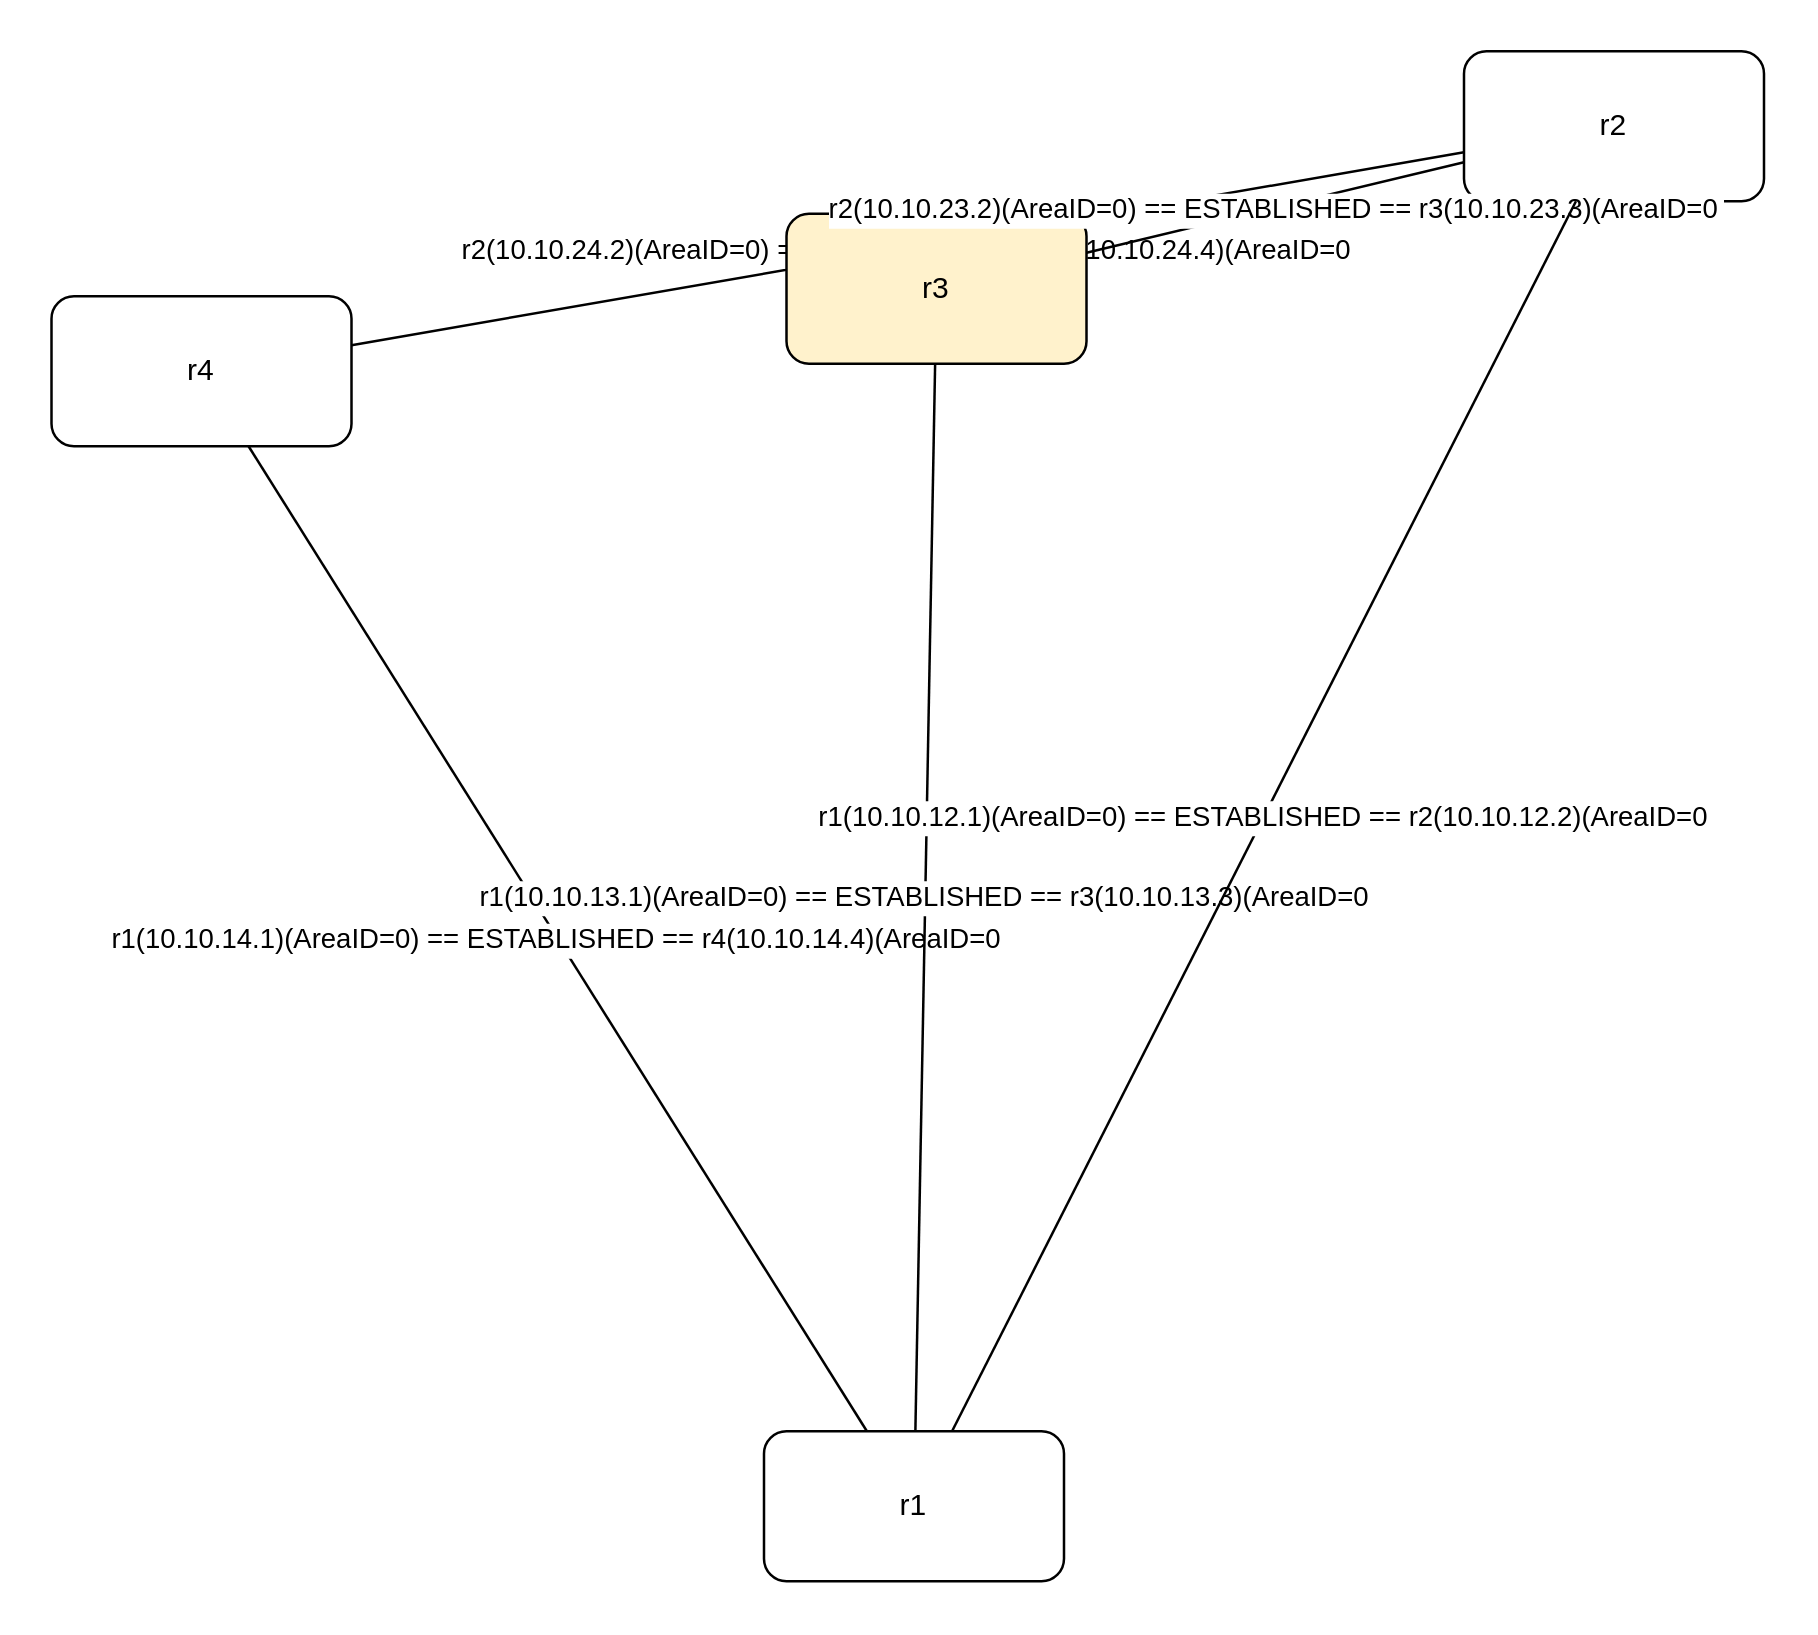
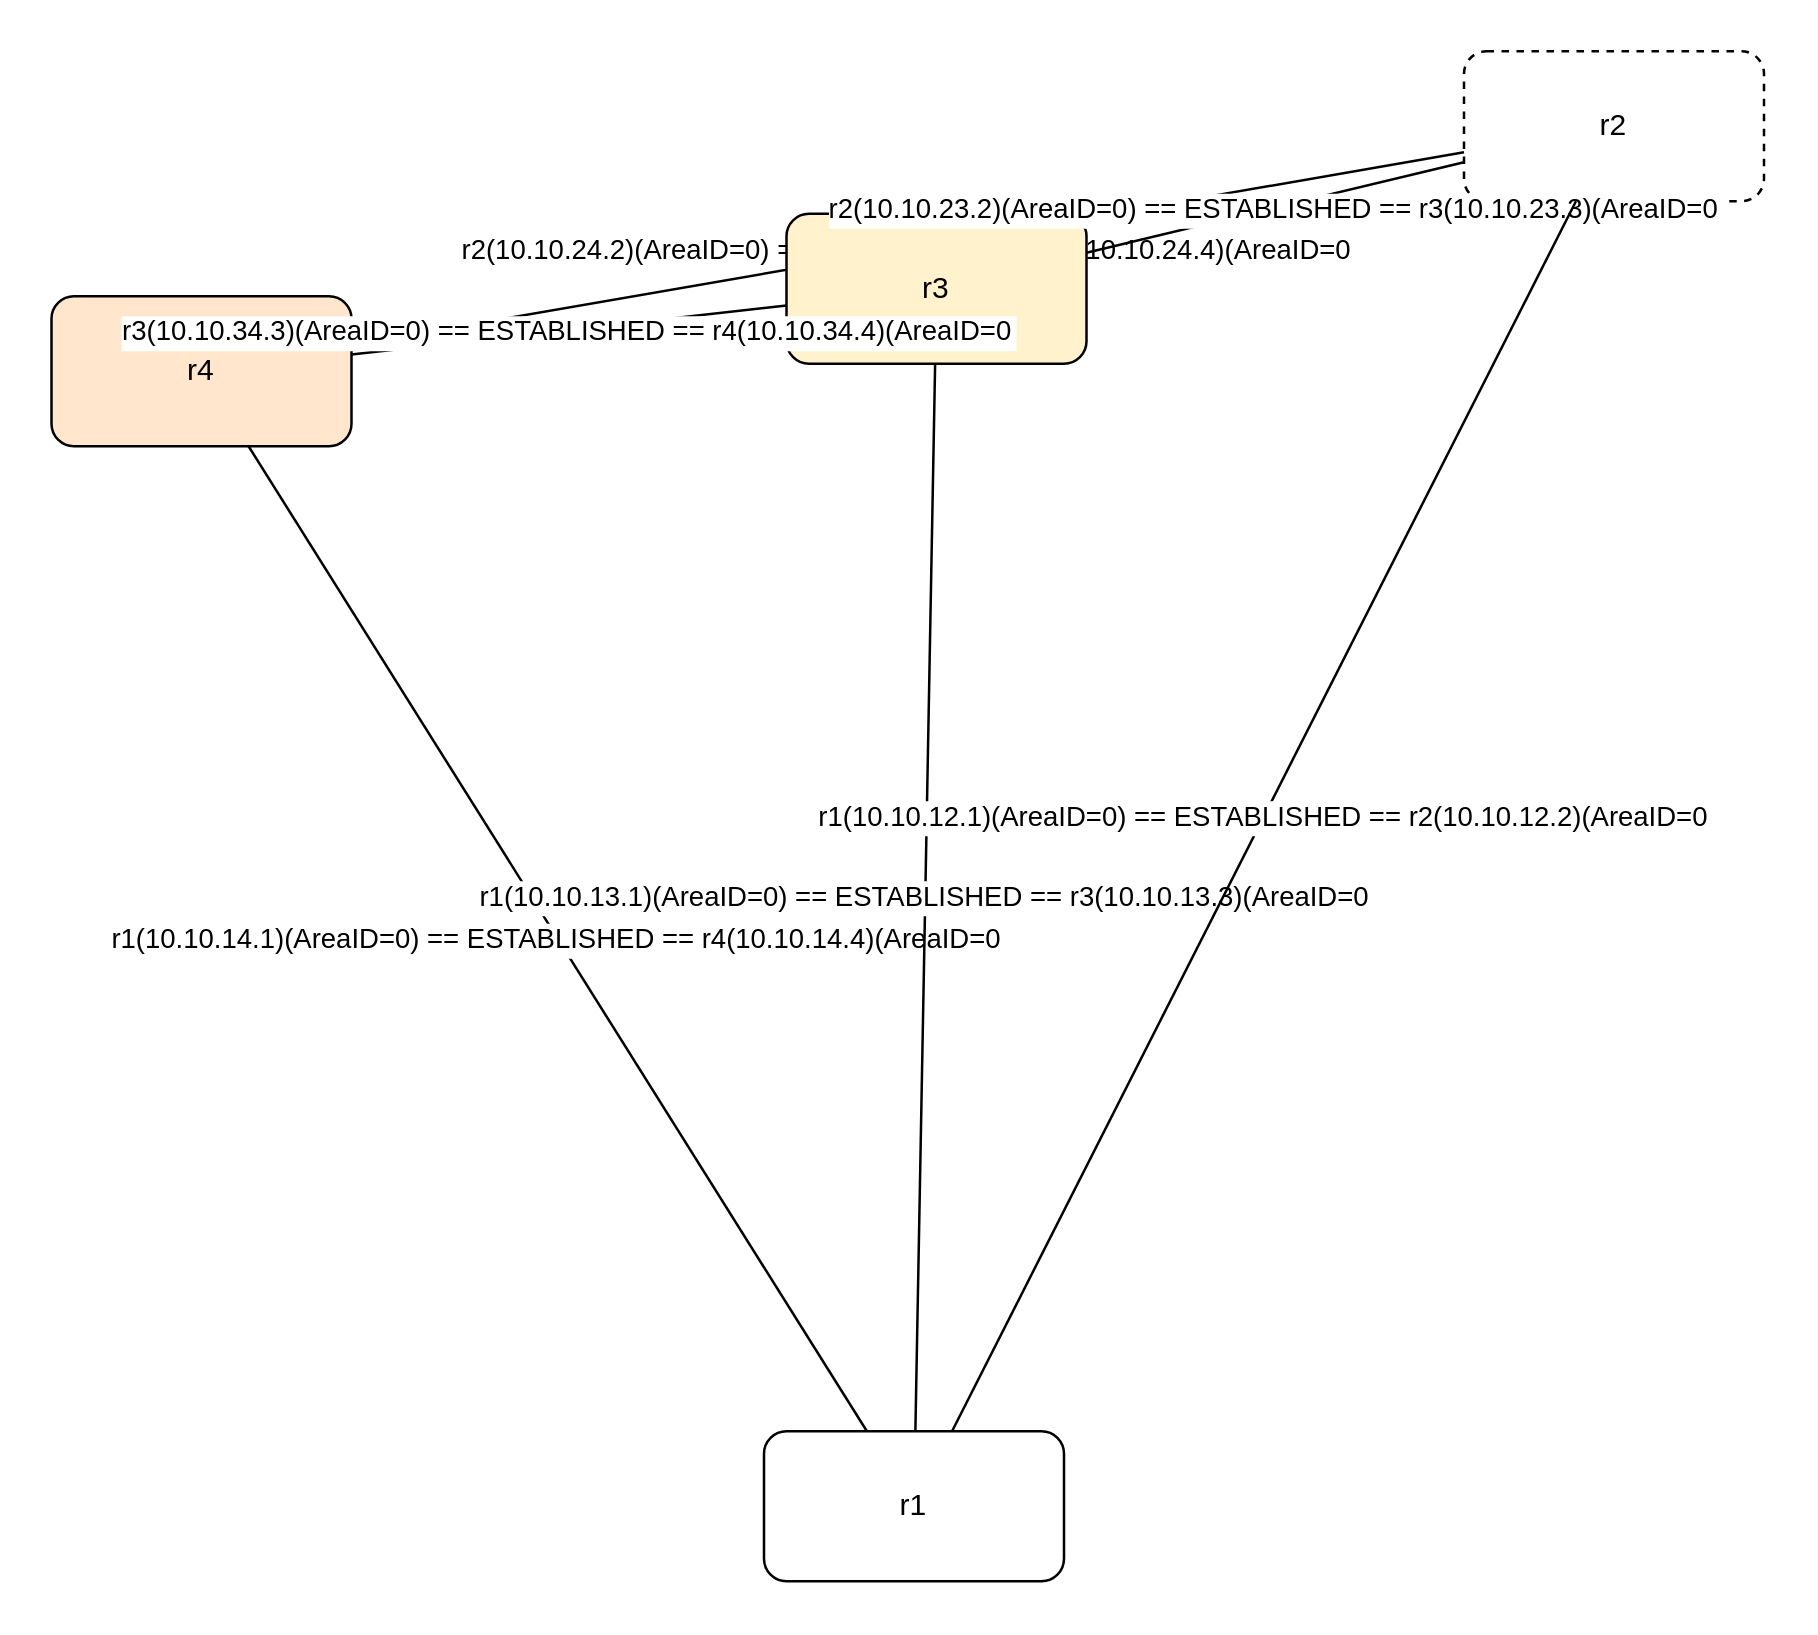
node "r2": style solid -> dashed
edge "r3" -- "r4": added, label "r3(10.10.34.3)(AreaID=0) == ESTABLISHED == r4(10.10.34.4)(AreaID=0"
node "r4": fillcolor #ffffff -> #ffe6cc
